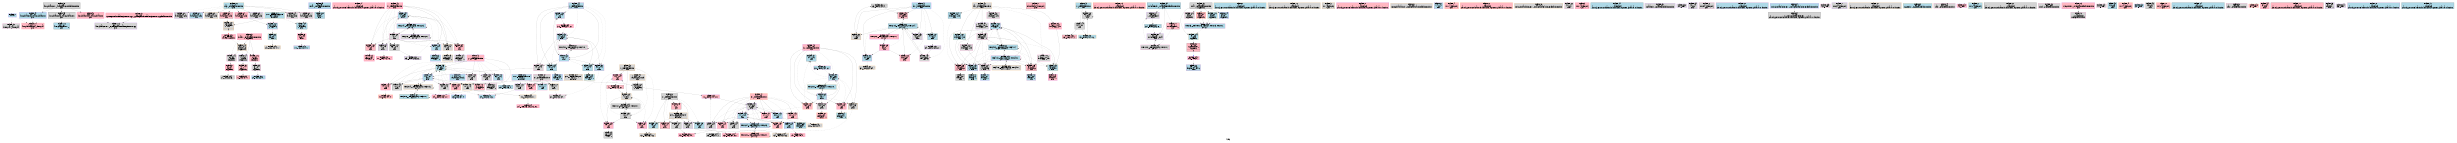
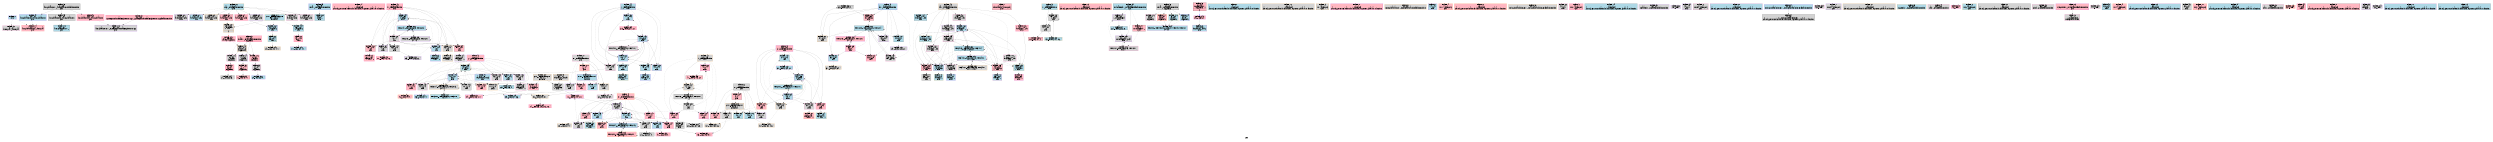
node "NodeID: 342": removed
node "NodeID: 23": added
node "NodeID: 0": text "NullPtr" -> "ZNSt"
node "NodeID: 79": text "main" -> "ret"
node "NodeID: 115": removed
node "NodeID: 170": added
node "NodeID: 260": added
node "NodeID: 242": removed
